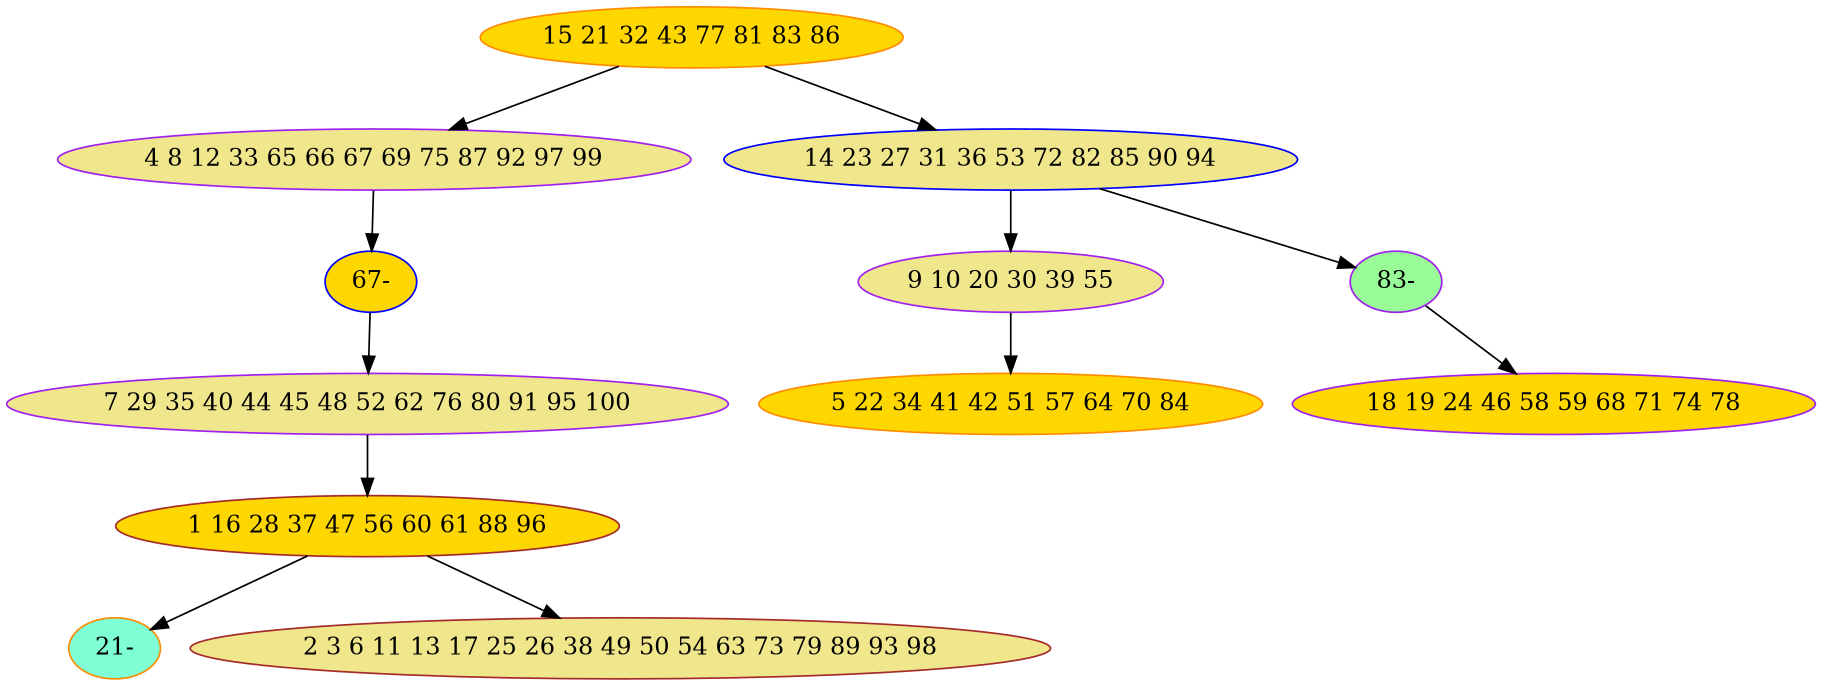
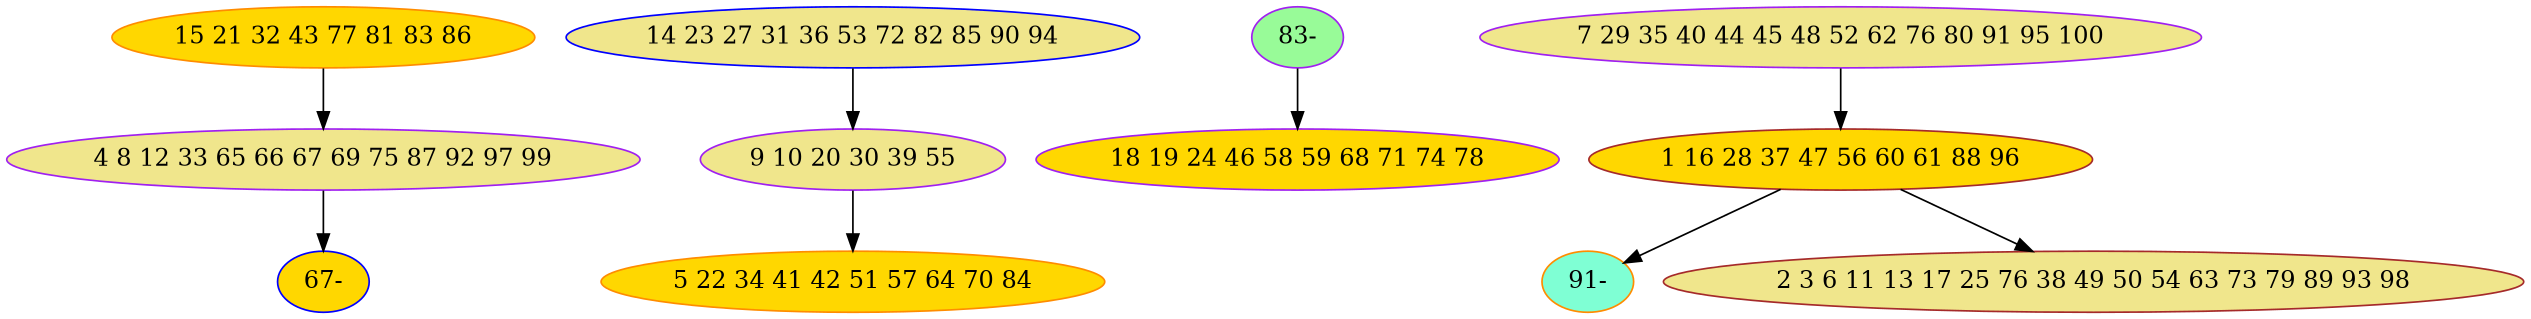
edge "15 21 32 43 77 81 83 86" -> "14 23 27 31 36 53 72 82 85 90 94": removed
edge "14 23 27 31 36 53 72 82 85 90 94" -> "83-": removed
edge "67-" -> "7 29 35 40 44 45 48 52 62 76 80 91 95 100": removed
node "21-": label "21-" -> "91-"
node "2 3 6 11 13 17 25 26 38 49 50 54 63 73 79 89 93 98": label "2 3 6 11 13 17 25 26 38 49 50 54 63 73 79 89 93 98" -> "2 3 6 11 13 17 25 76 38 49 50 54 63 73 79 89 93 98"
